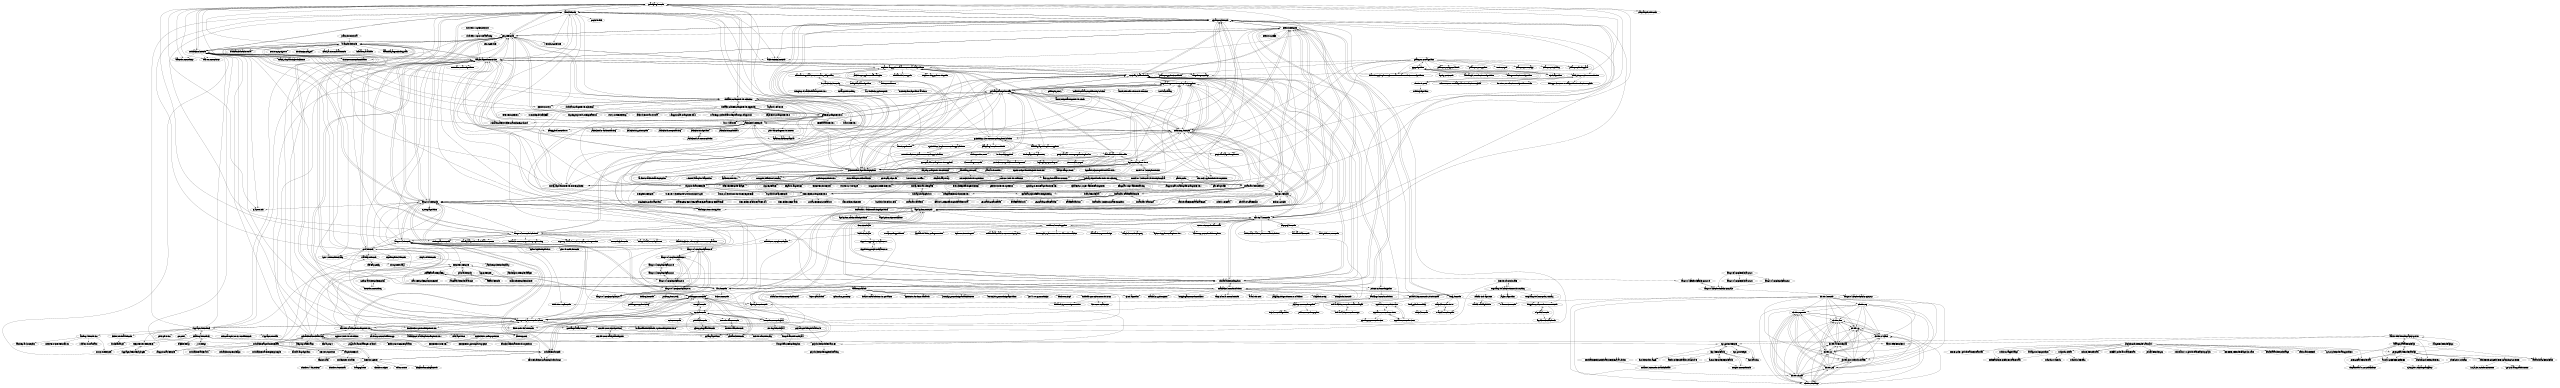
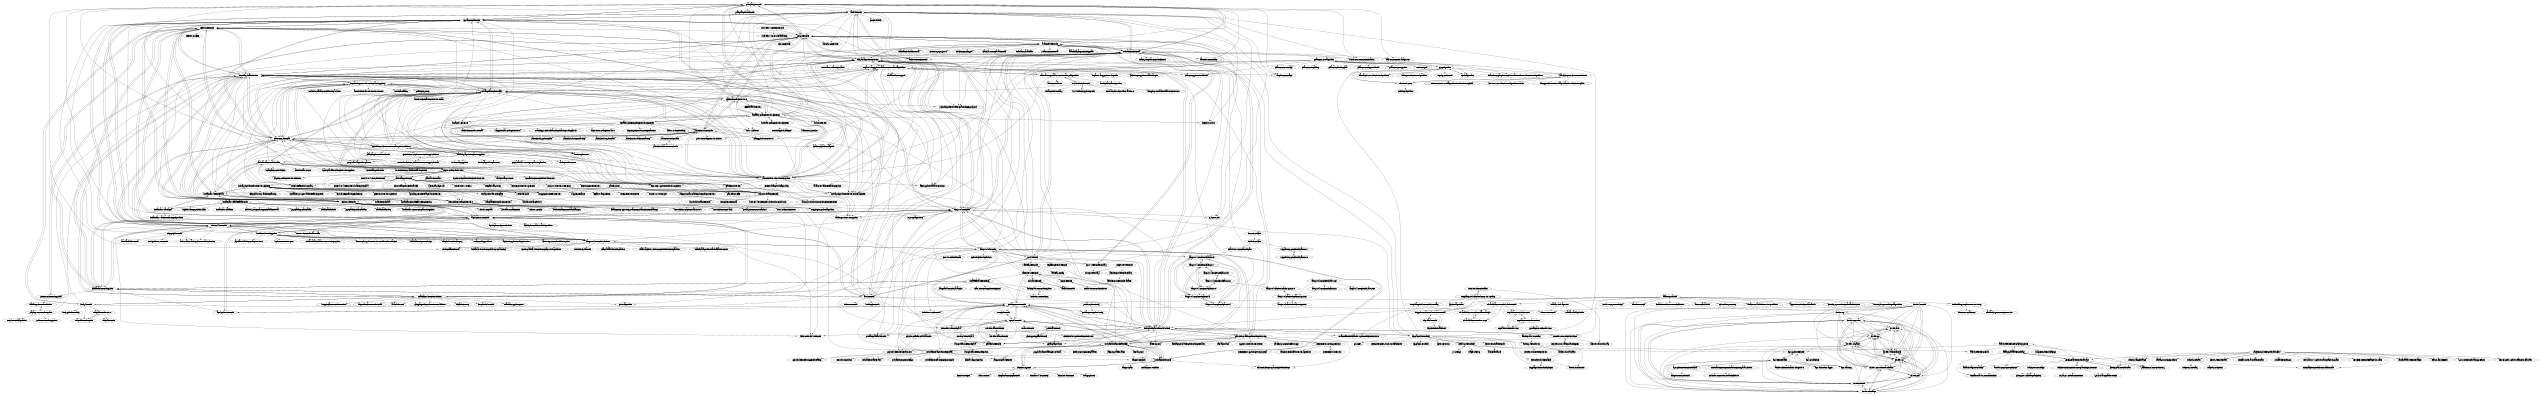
edge "judasn/Linux-Tutorial" -> "awangdev/leet-code": reversed
node "halfrost/LeetCode-Go": label "halfrost/LeetCode-Go" -> "halfrost/LeetCodeManager-Go"
edge "JushuangQiao/Python-Offer" -> "zhedahht/CodingInterviewChinese2": now "JushuangQiao/Python-Offer" -> "linyacool/WebServer"
node "nosuggest/Reflection_Summary": label "nosuggest/Reflection_Summary" -> "sukesh/Reflection_Summary"
node "Miller-Xie/LeetCodeManager": label "Miller-Xie/LeetCodeManager" -> "Miller-Xie/Code"
node "lcylmhlcy/Awesome-algorithm-interview": label "lcylmhlcy/Awesome-algorithm-interview" -> "lcylmhlcy/KevzPeter-algorithm-interview"
node "luyishisi/shisi.eth-in-web3": label "luyishisi/shisi.eth-in-web3" -> "luyishisi/category.eth-in-web3"
edge "ianding1/leetcode.vim" -> "fannheyward/coc-ecdict": reversed
edge "clearloop/leetcode-cli" -> "leetcode-tools/leetcode-cli": now "voldikss/vim-translator" -> "leetcode-tools/leetcode-cli"
